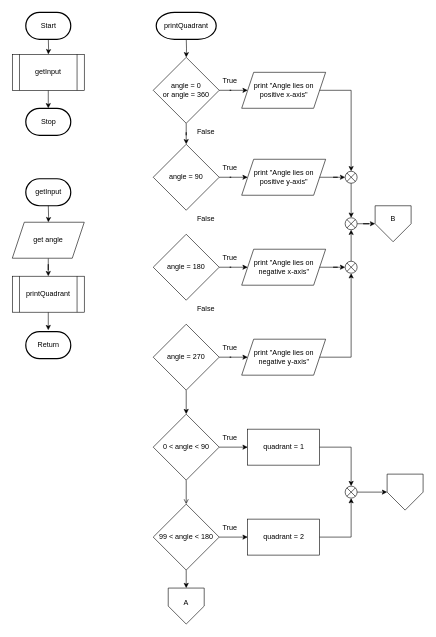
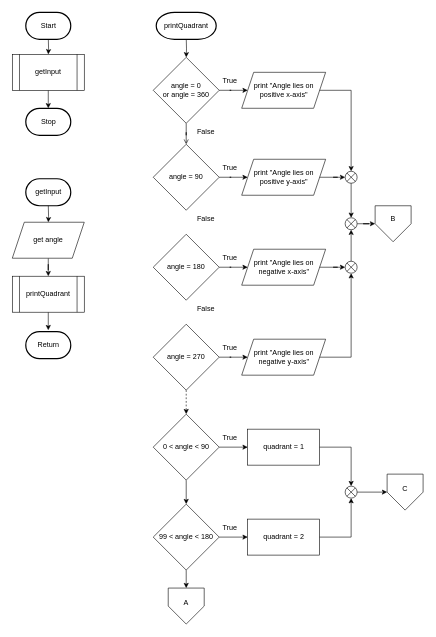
edge "angle = 0 or angle = 360" -> "angle = 90": arrowhead classic -> open
edge "angle = 270" -> "0 < angle < 90": style solid -> dashed
node "C": added
edge "0 < angle < 90" -> "99 < angle < 180": arrowhead open -> classic
